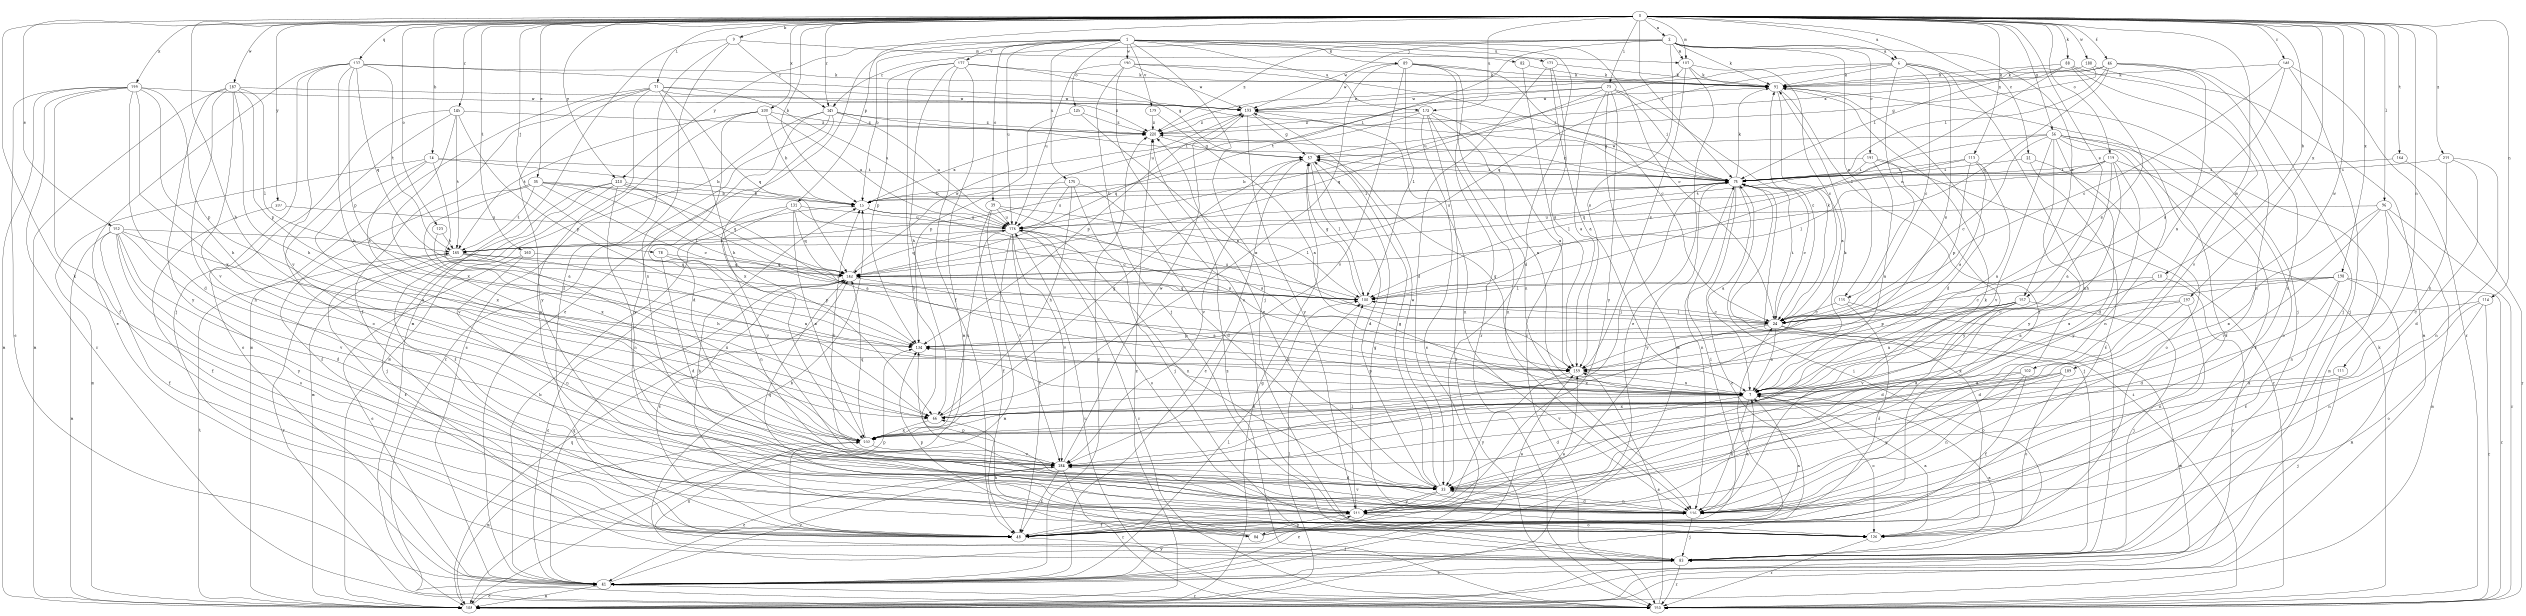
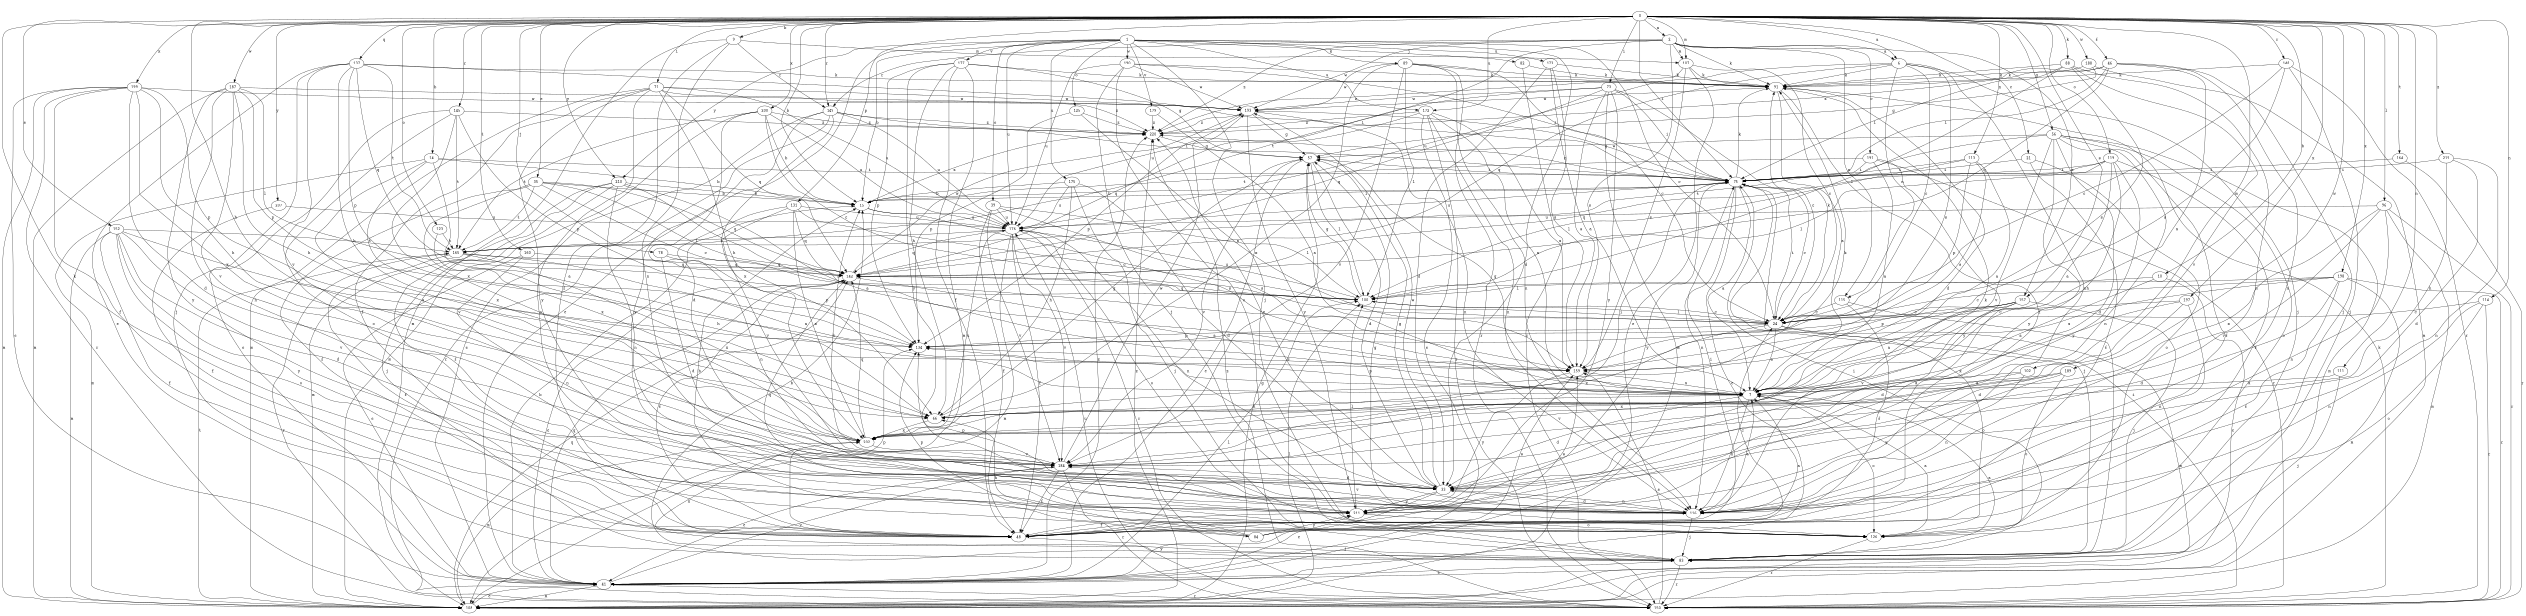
edge "191" -> "15": label "b" -> "t"
edge "56" -> "24": now "200" -> "24"
edge "211" -> "84": reversed
edge "102" -> "48": removed, label "f"
